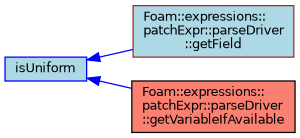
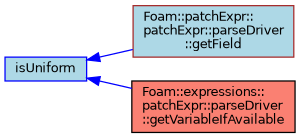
node "Foam::expressions:: patchExpr::parseDriver ::getField": label "Foam::expressions:: patchExpr::parseDriver ::getField" -> "Foam::patchExpr:: patchExpr::parseDriver ::getField"
